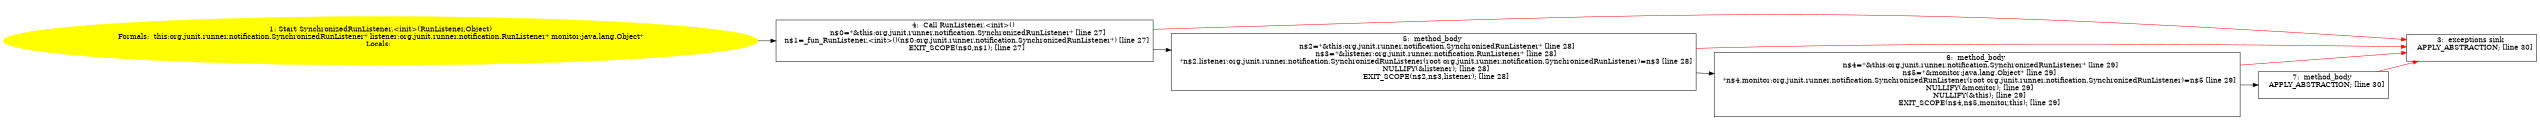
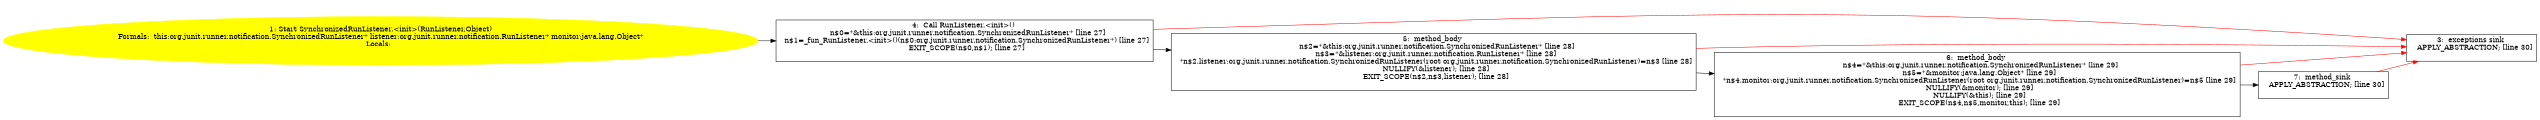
node "7:  method_body APPLY_ABSTRACTION; [line 30]": label "7:  method_body APPLY_ABSTRACTION; [line 30]" -> "7:  method_sink APPLY_ABSTRACTION; [line 30]"
